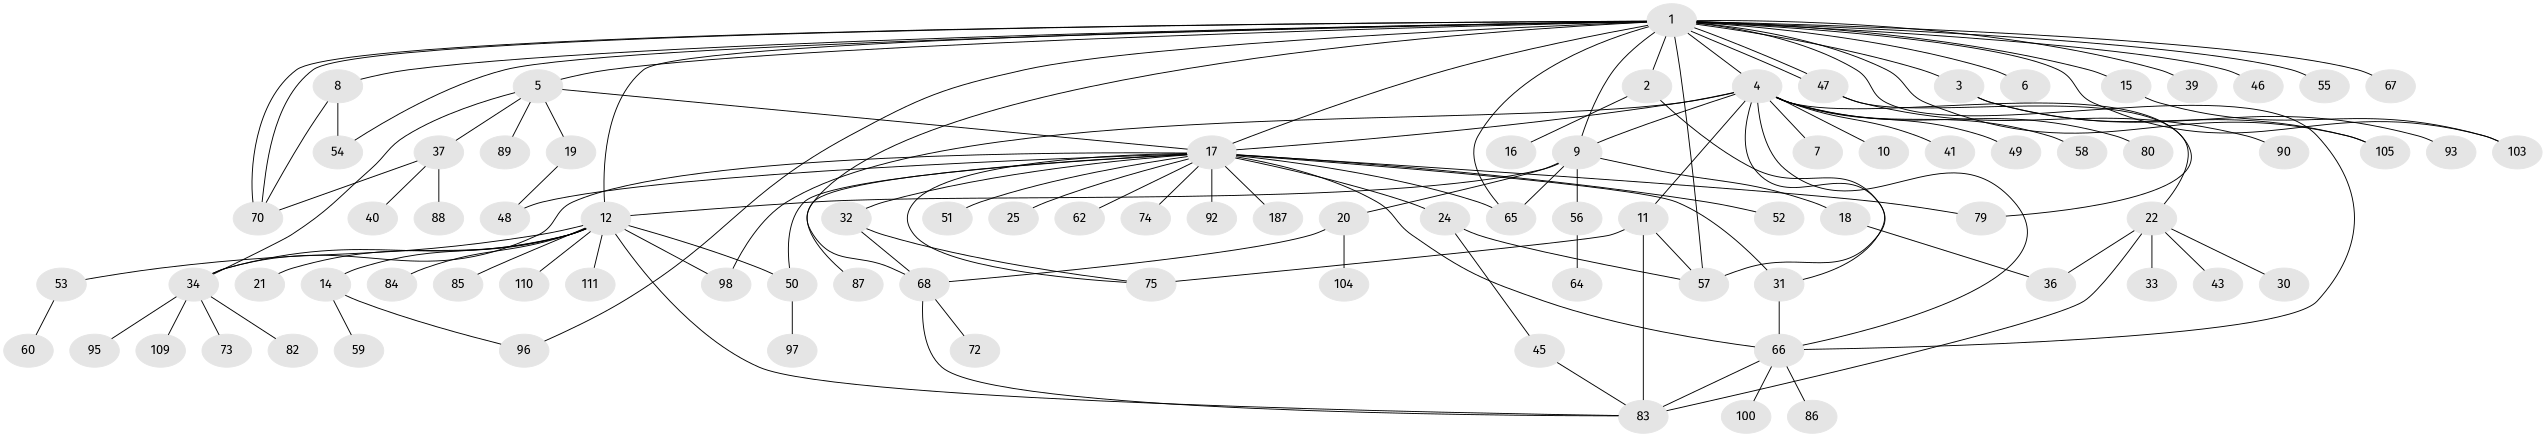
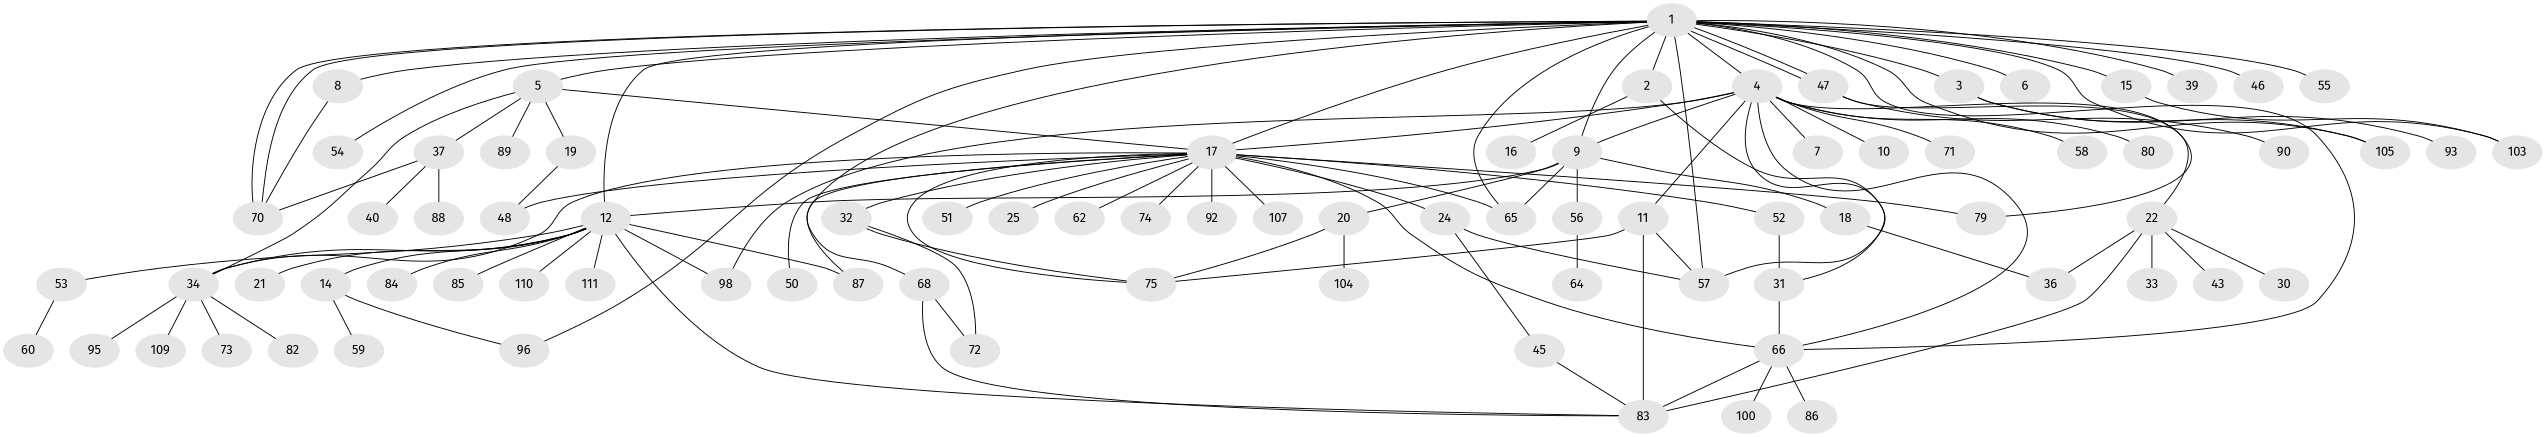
node "67": removed
edge "8" -- "54": removed
node "41": label "41" -> "71"
node "49": removed
edge "17" -- "31": now "52" -- "31"
node "187": label "187" -> "107"
edge "12" -- "50": now "12" -- "87"
edge "32" -- "68": now "32" -- "72"
edge "20" -- "68": now "20" -- "75"
node "97": removed
